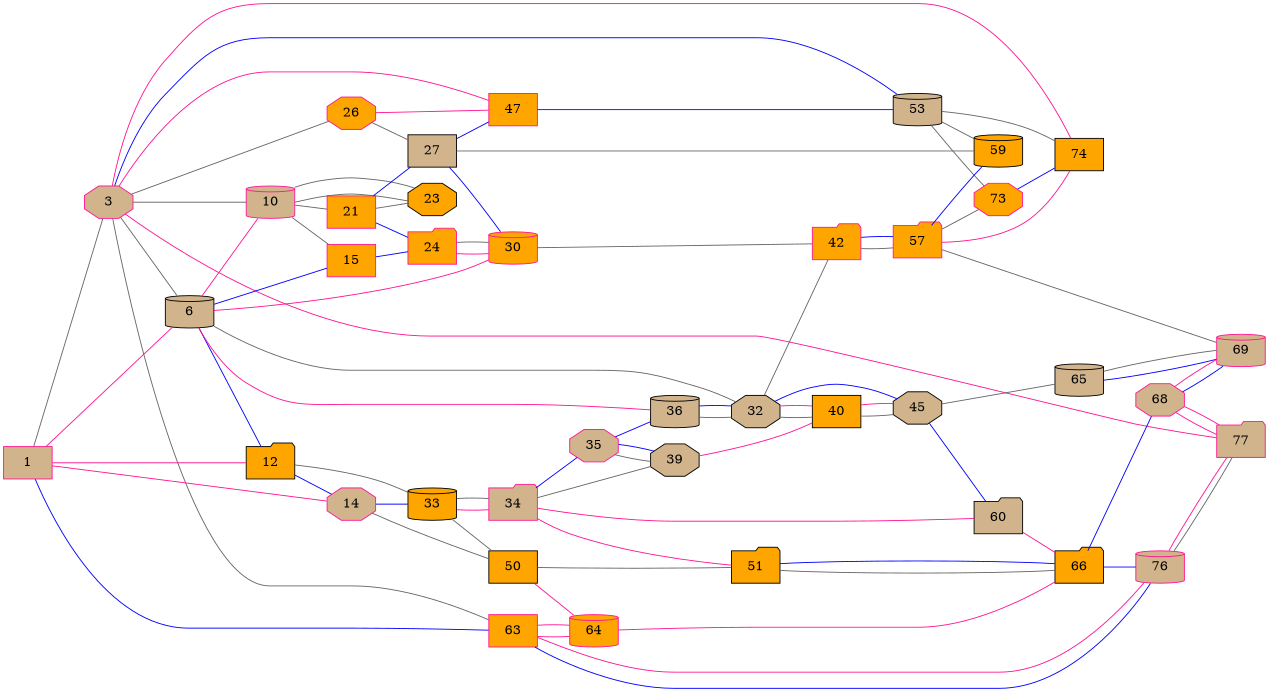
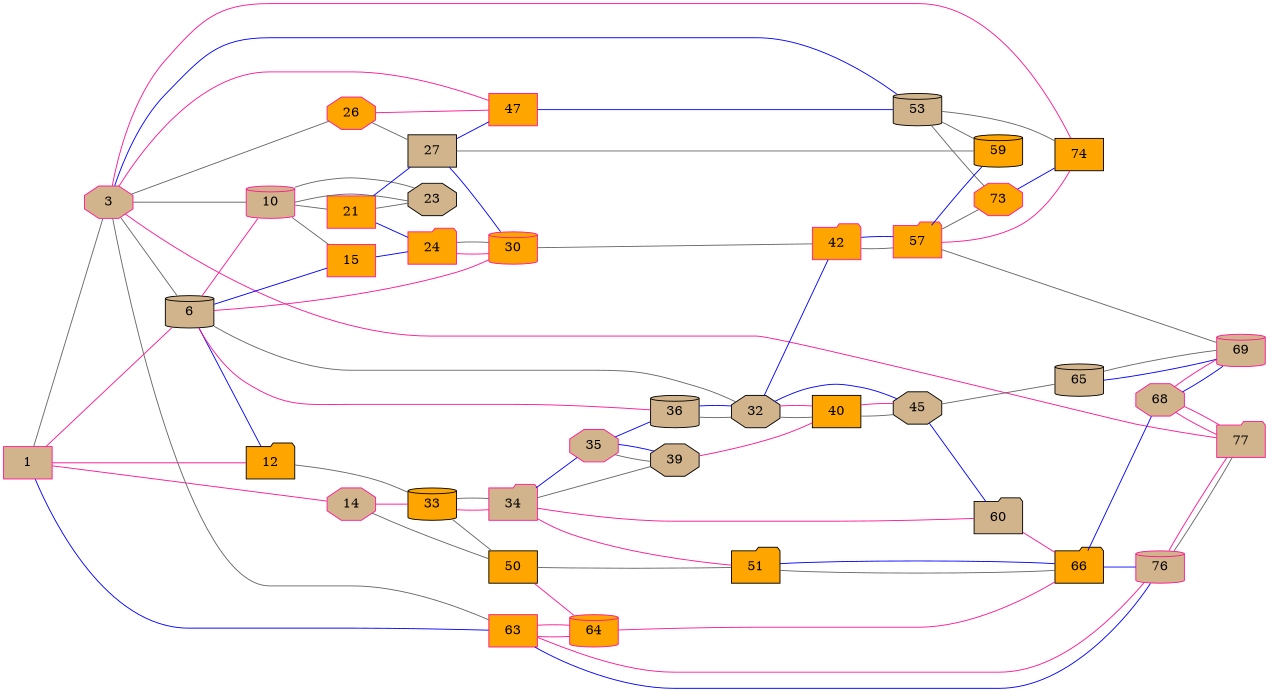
node "23": fillcolor orange -> tan
edge "42" -- "32": color gray40 -> blue
edge "12" -- "14": removed
edge "14" -- "33": color blue -> deeppink
